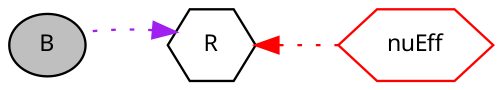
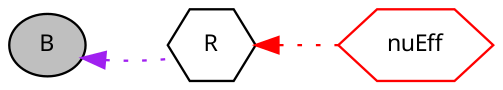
edge "B" -> "R": reversed
